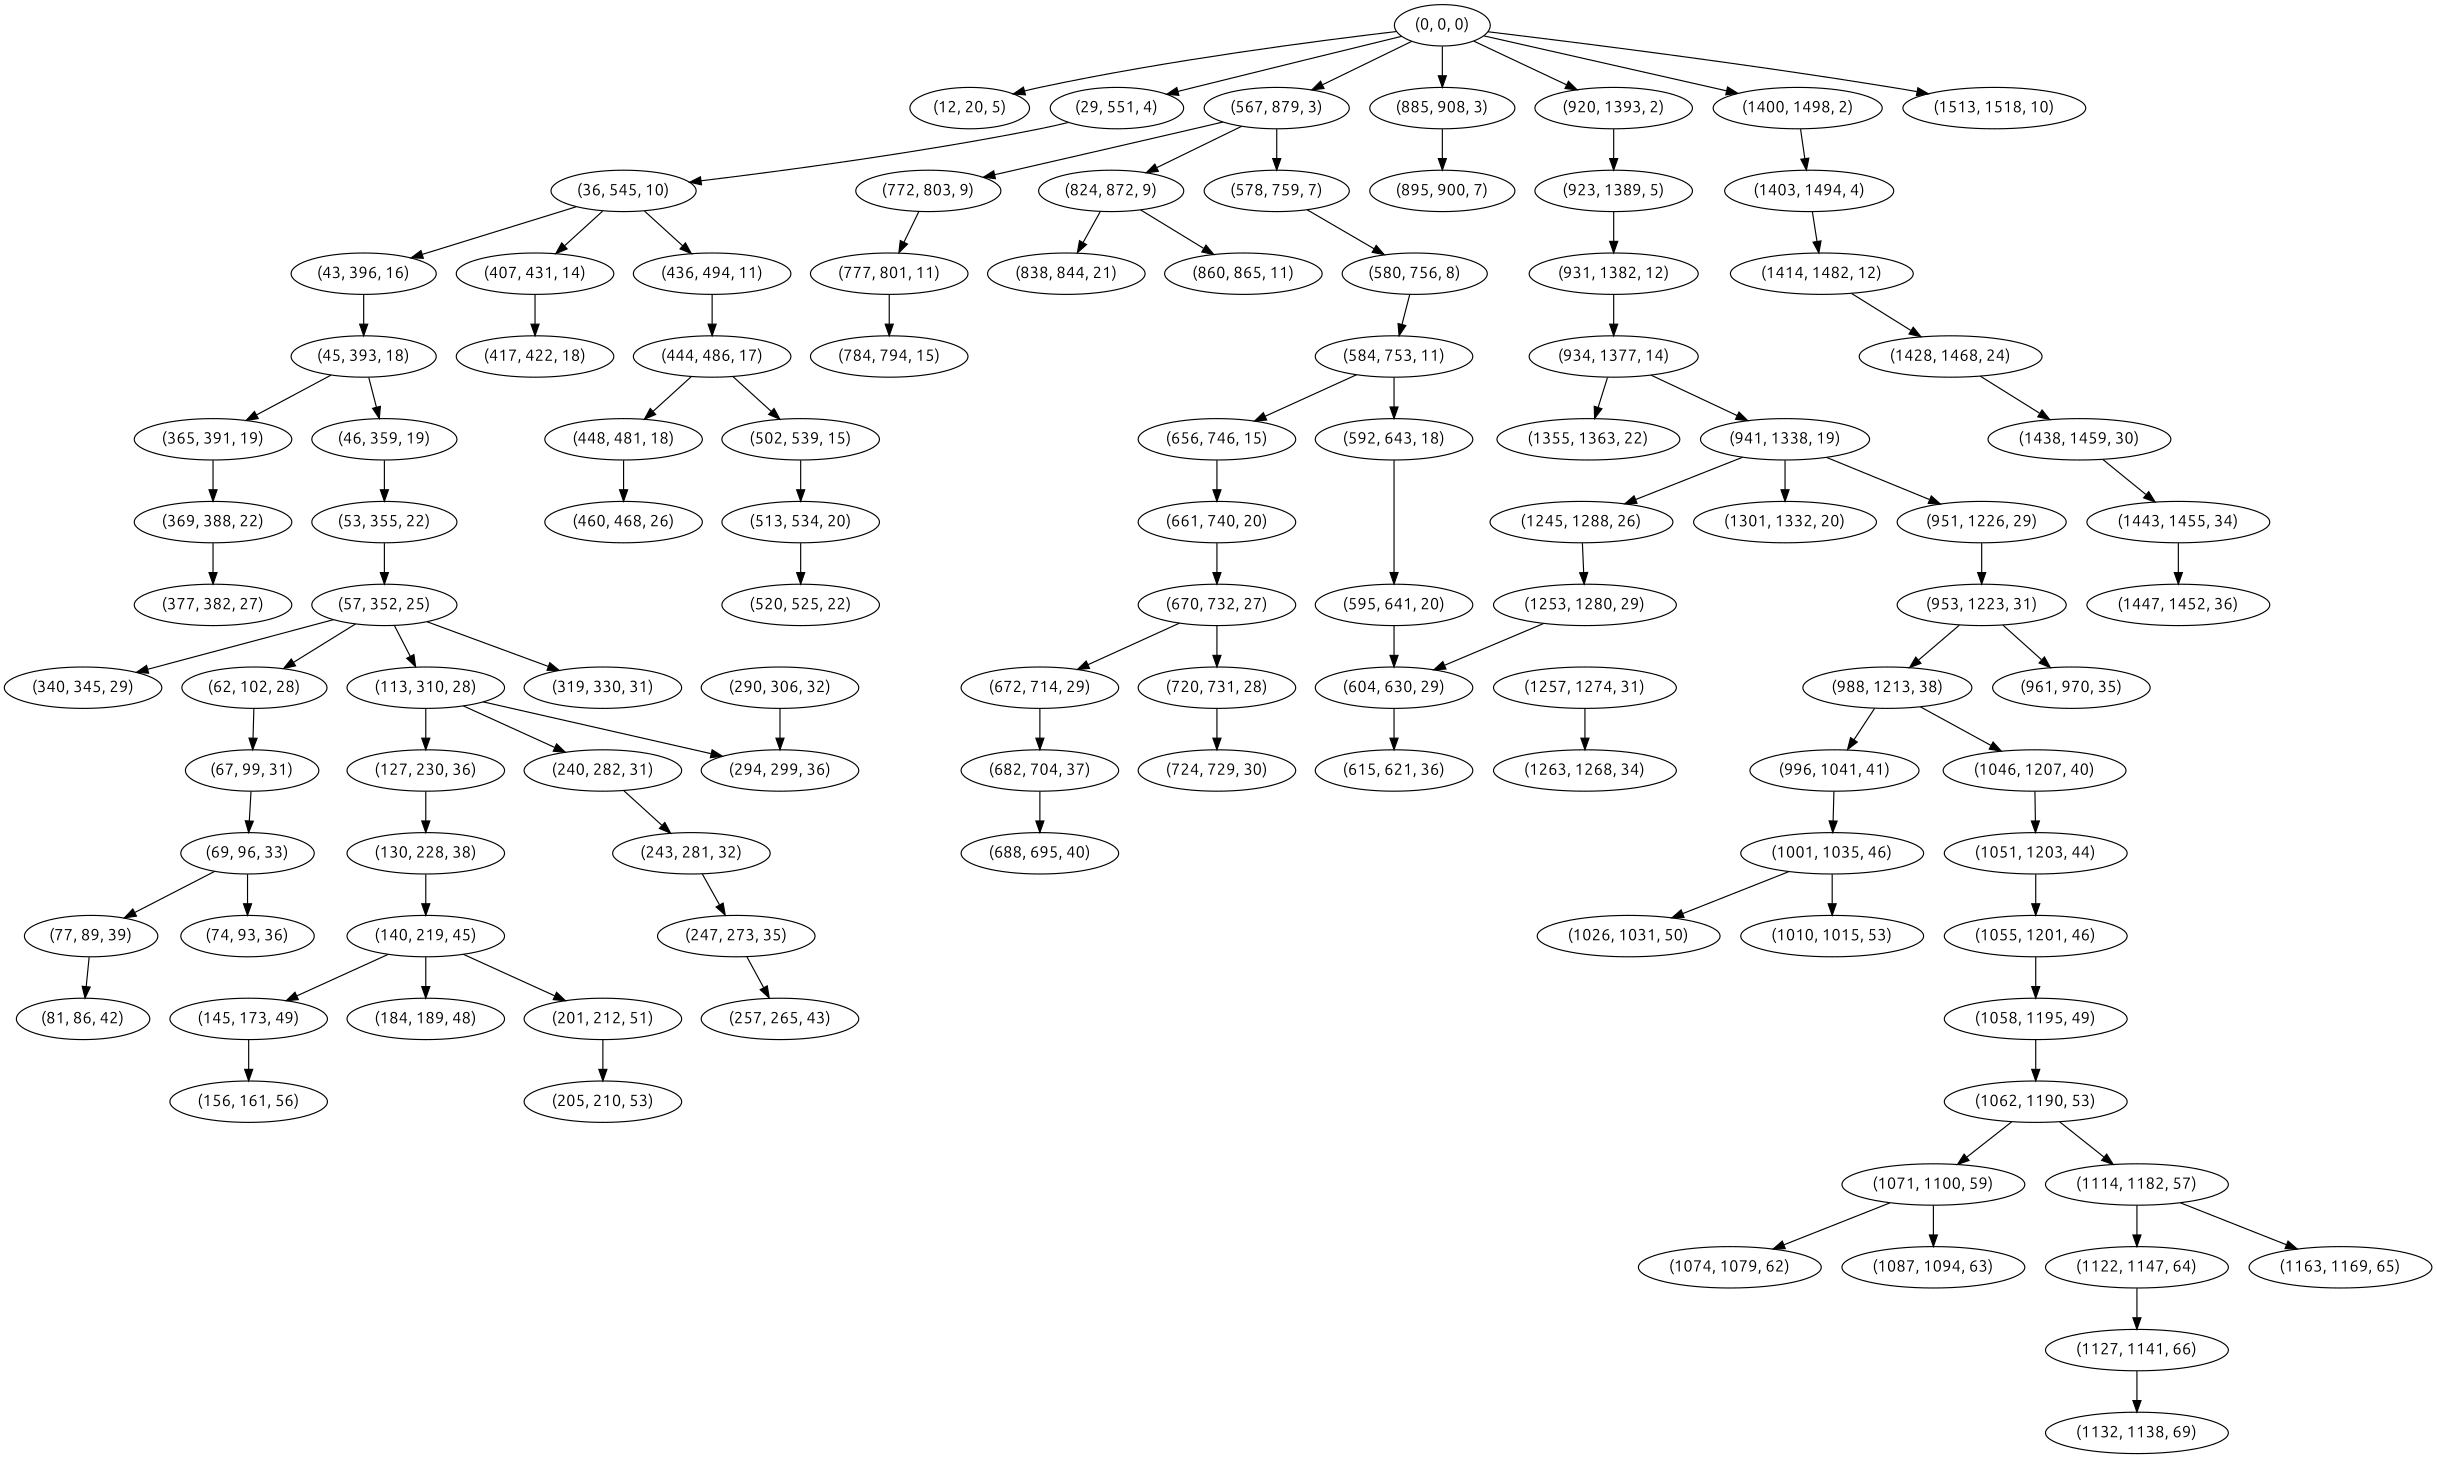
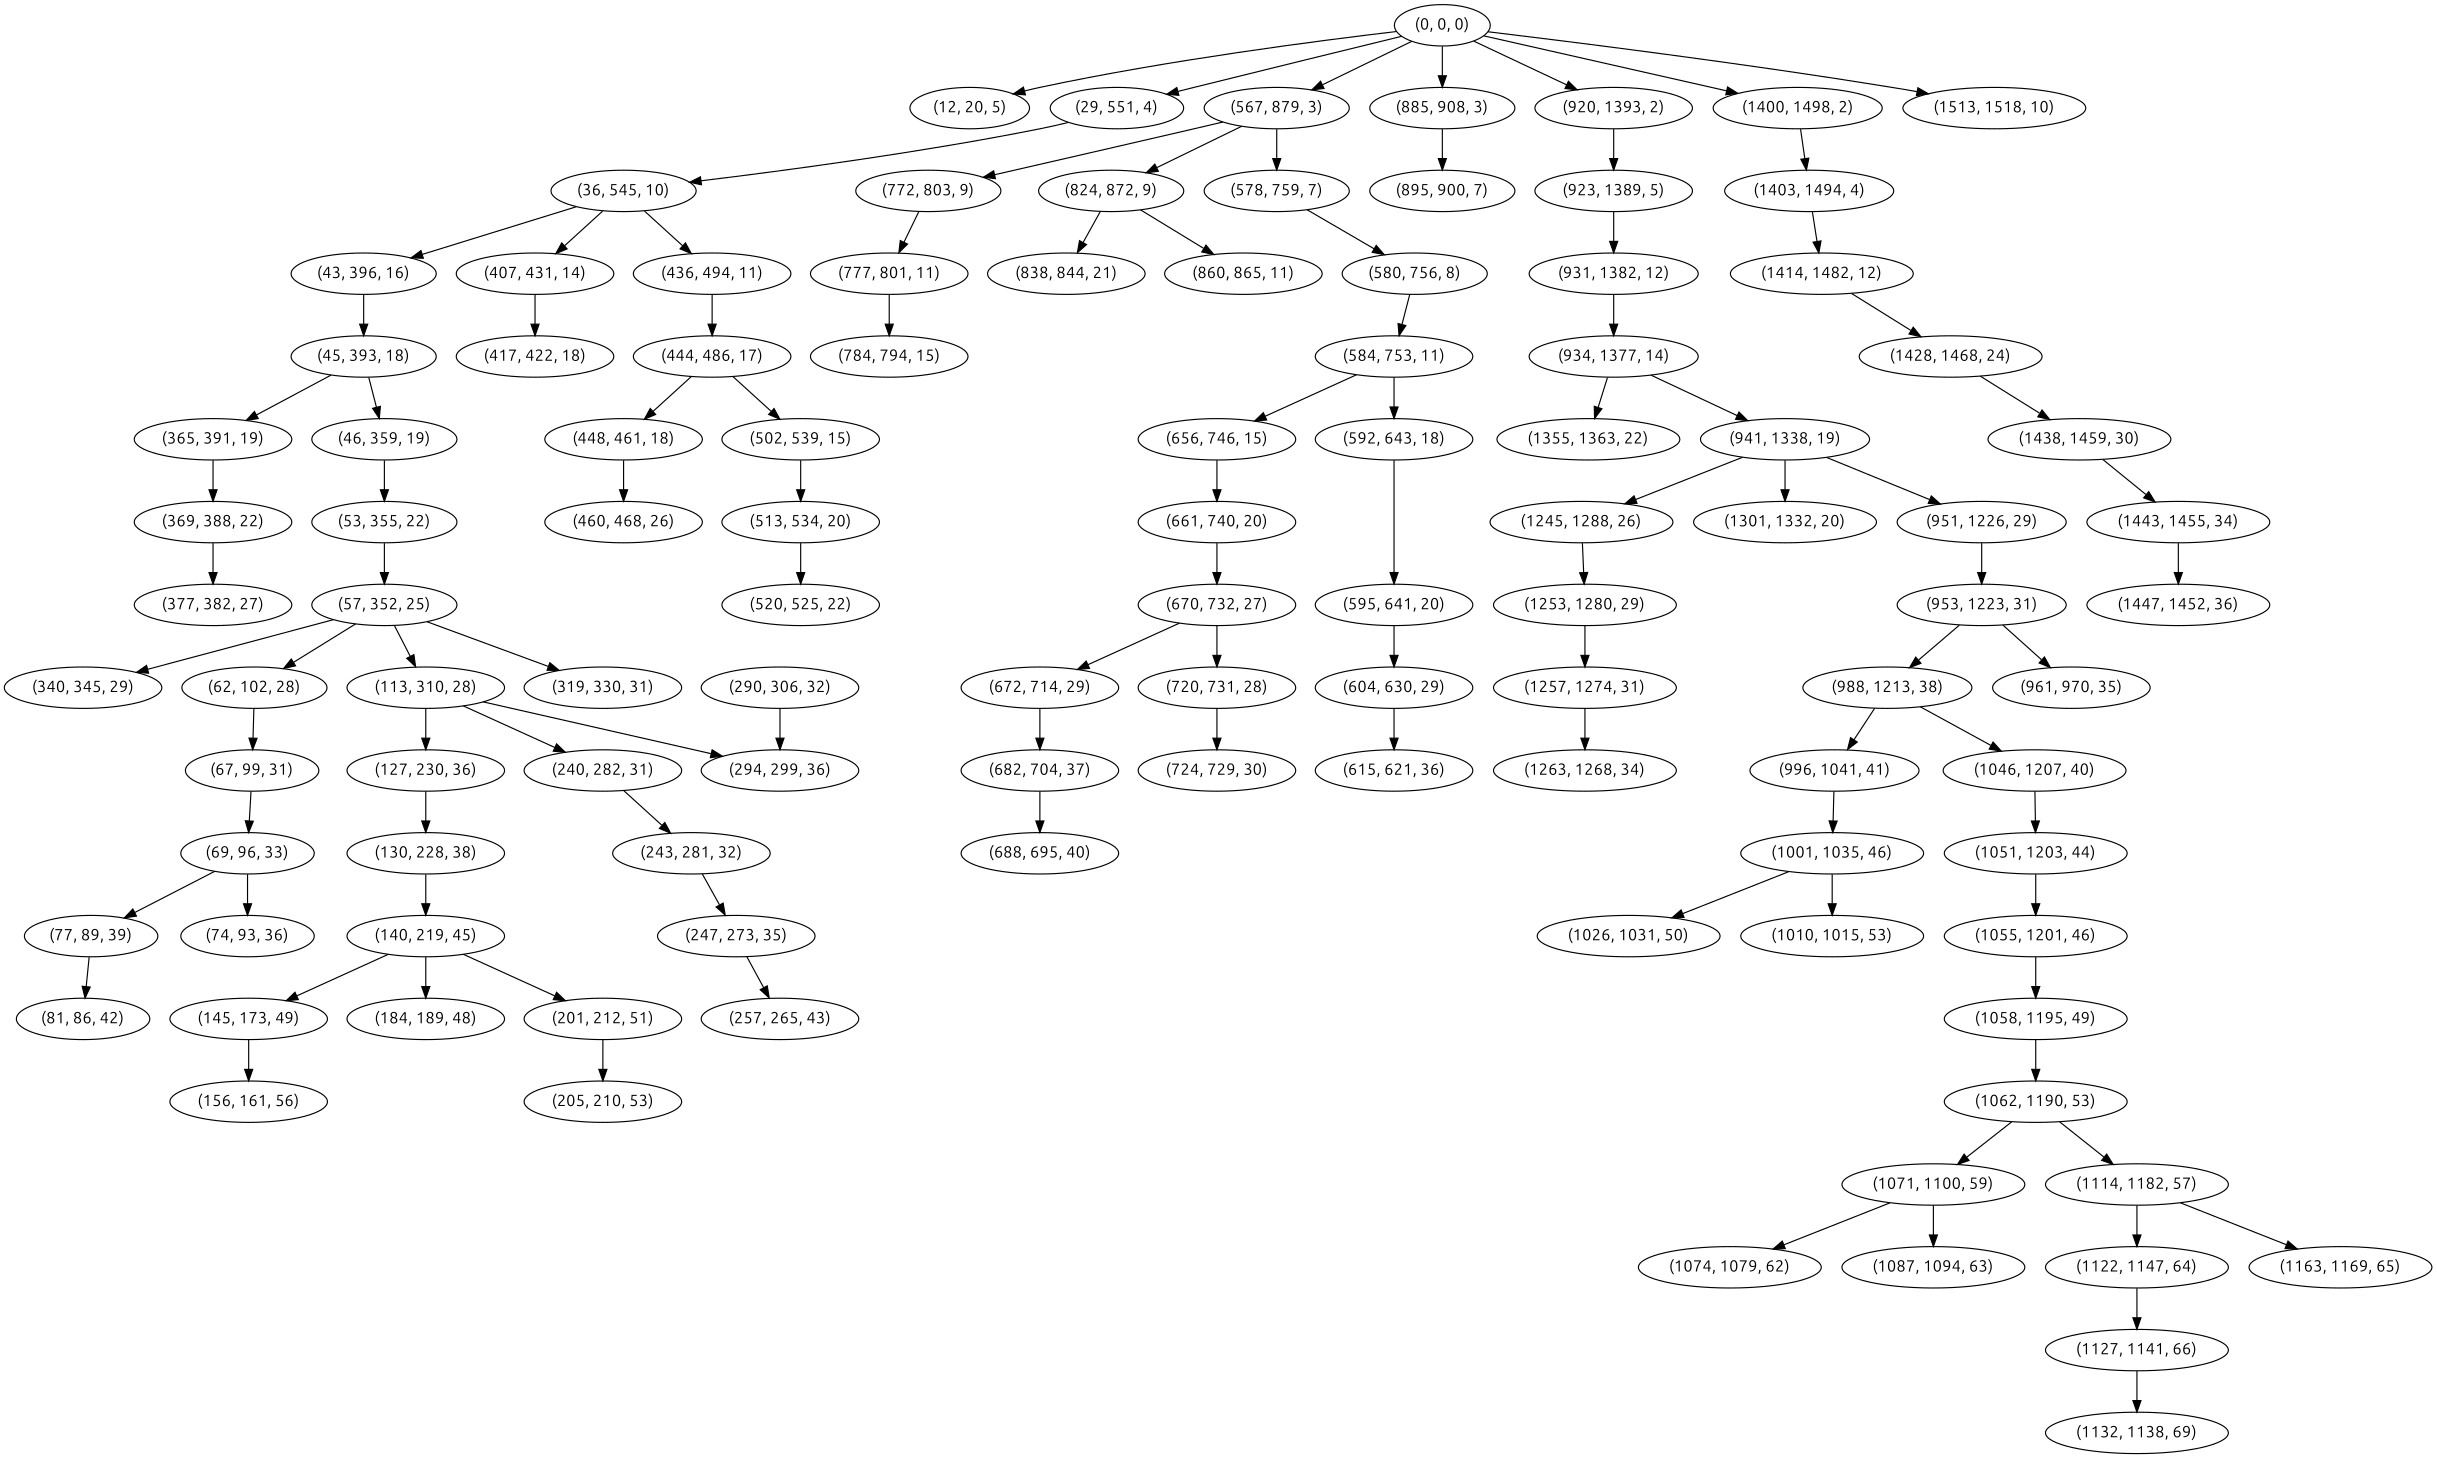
node "(448, 481, 18)": label "(448, 481, 18)" -> "(448, 461, 18)"
edge "(1253, 1280, 29)" -> "(604, 630, 29)": now "(1253, 1280, 29)" -> "(1257, 1274, 31)"
